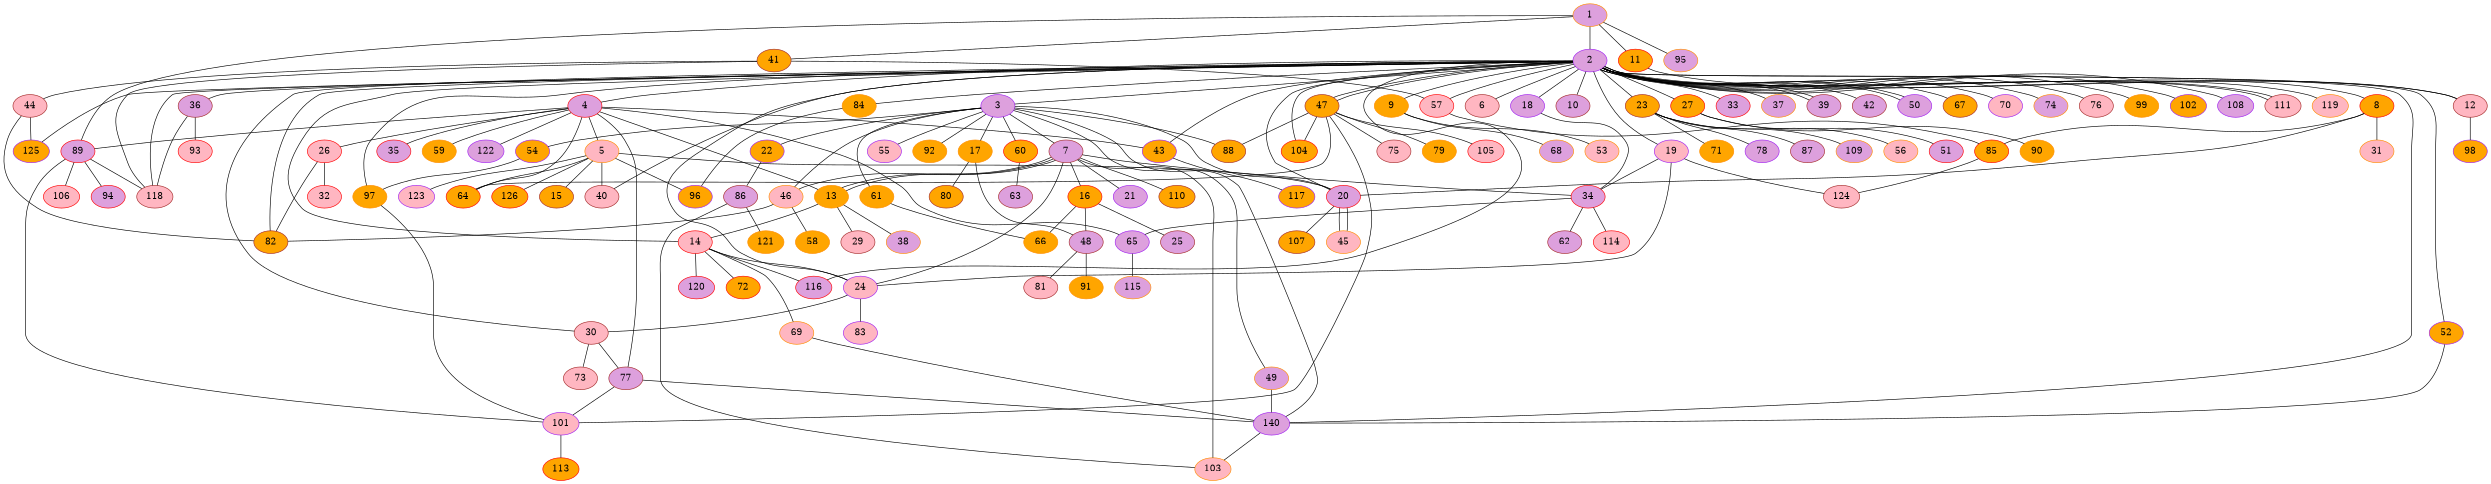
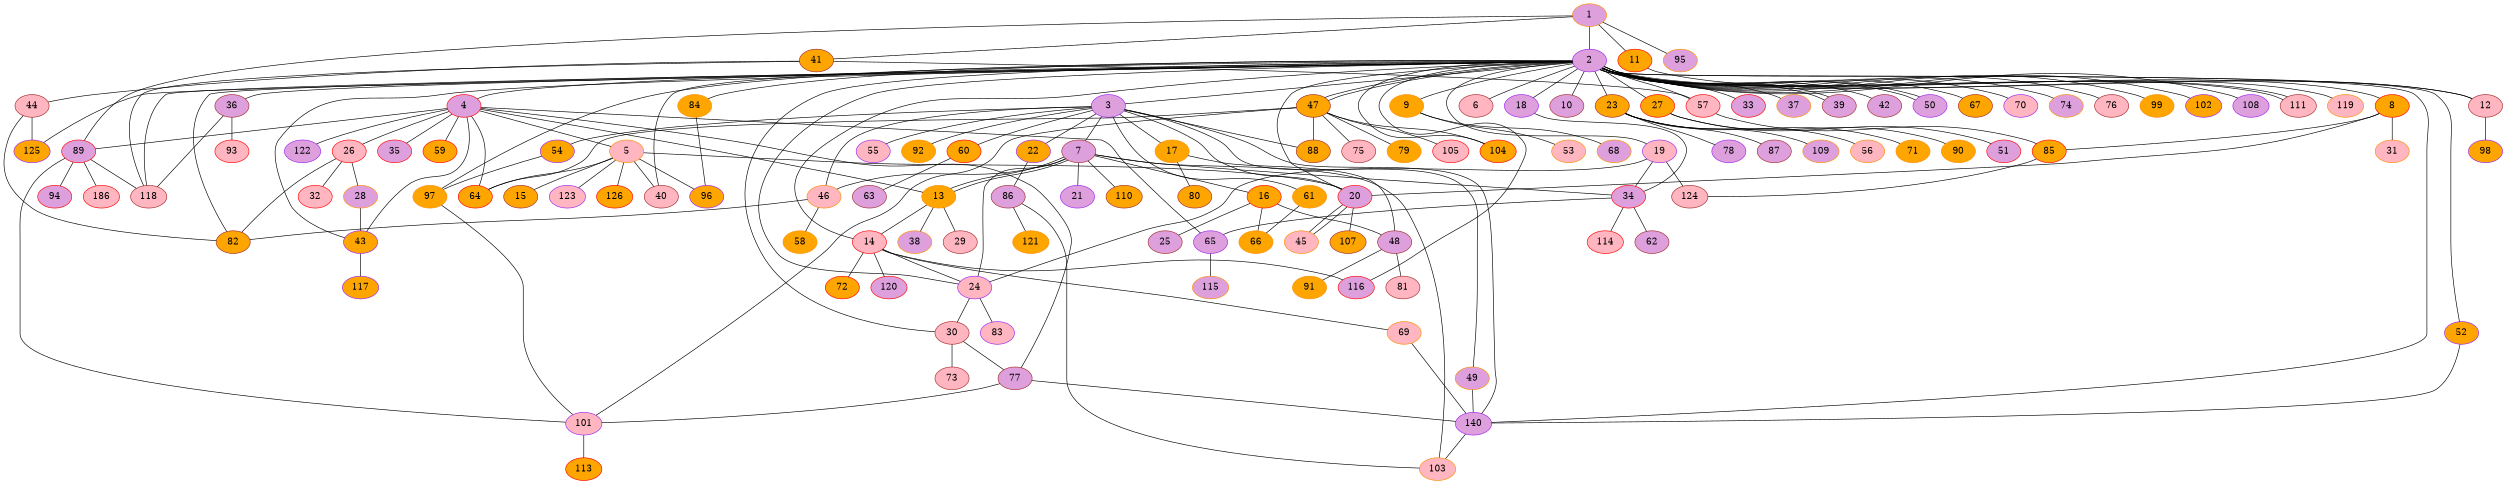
node "59": color darkorange -> red
node "106": label "106" -> "186"
node "28": added
